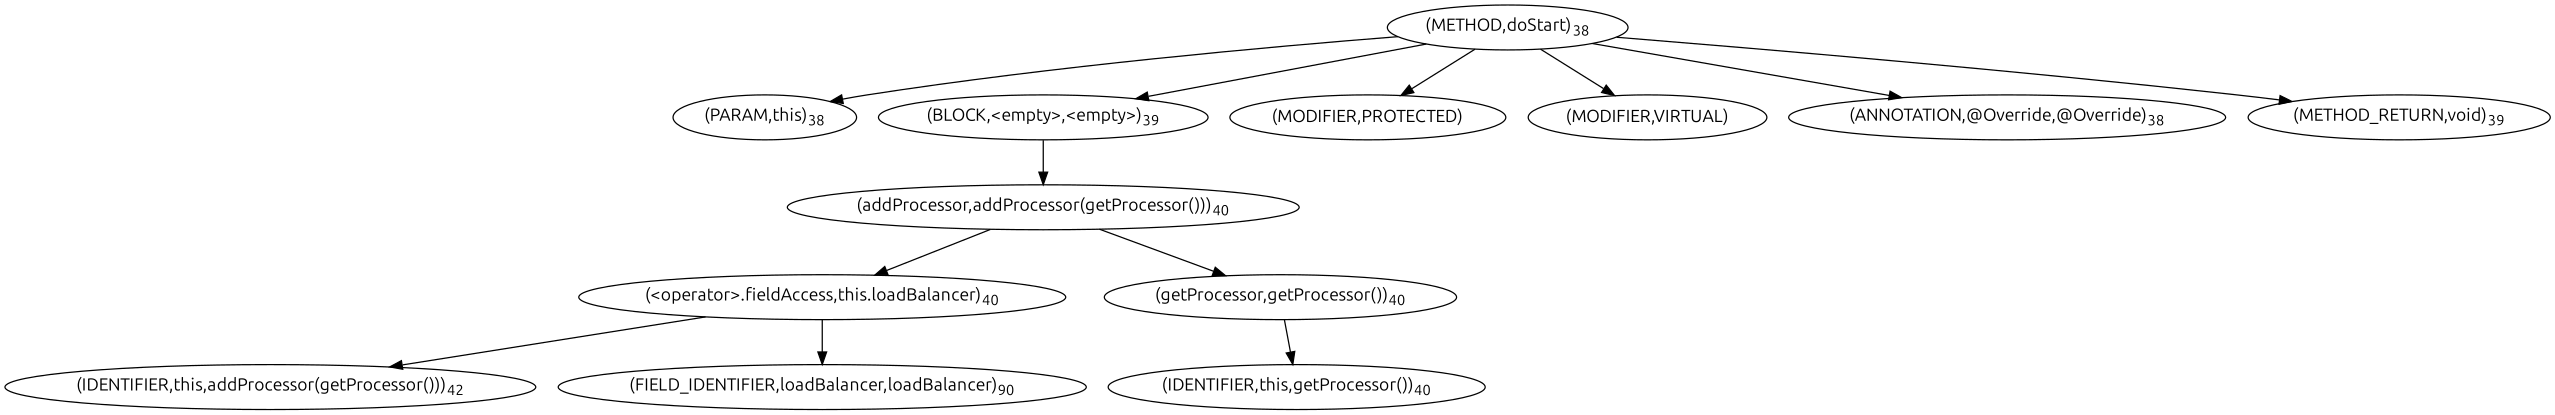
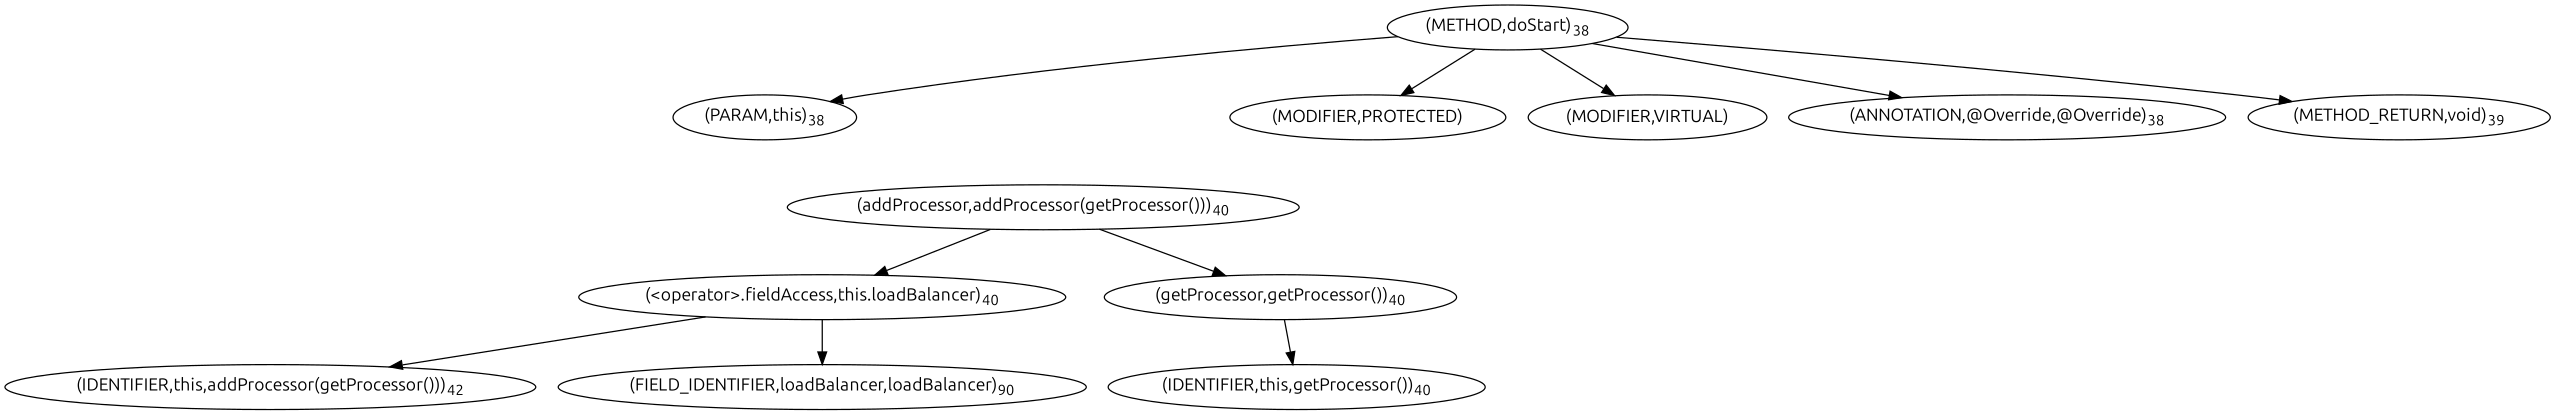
node "(BLOCK,<empty>,<empty>)": removed
